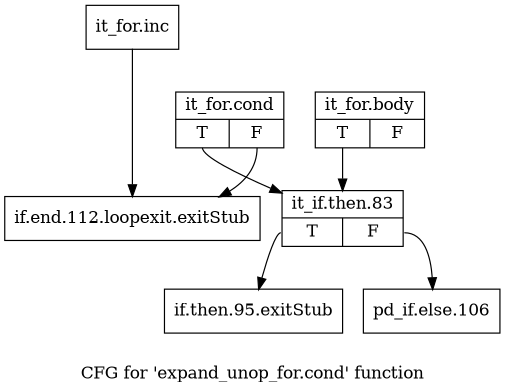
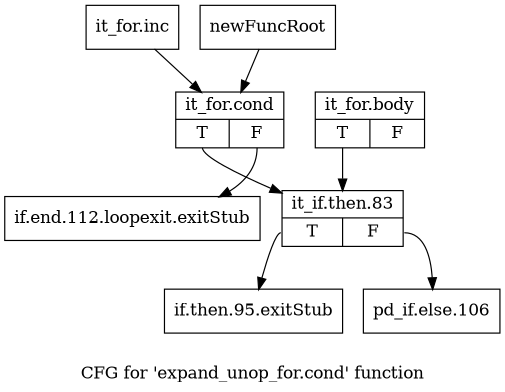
node "newFuncRoot": added
edge "it_for.inc" -> "if.end.112.loopexit.exitStub": now "it_for.inc" -> "it_for.cond"
